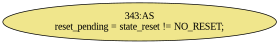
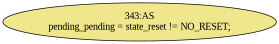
node "343:AS reset_pending = state_reset != NO_RESET;": label "343:AS reset_pending = state_reset != NO_RESET;" -> "343:AS pending_pending = state_reset != NO_RESET;"
